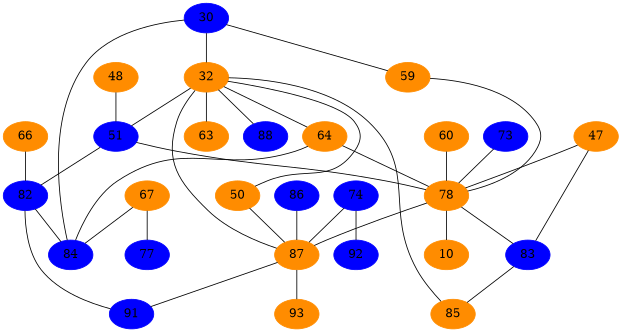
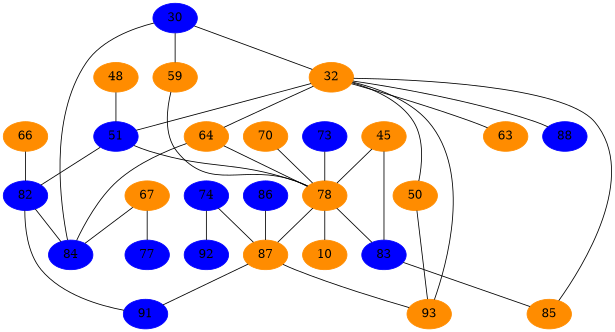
node "60": label "60" -> "70"
node "47": label "47" -> "45"
edge "32" -- "87": now "32" -- "93"
edge "50" -- "87": now "50" -- "93"
